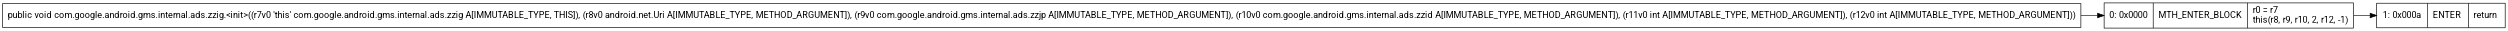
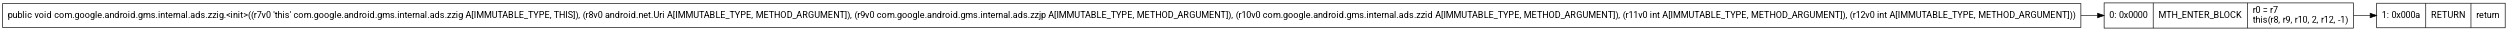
node "1: 0x000a": text "ENTER" -> "RETURN"
